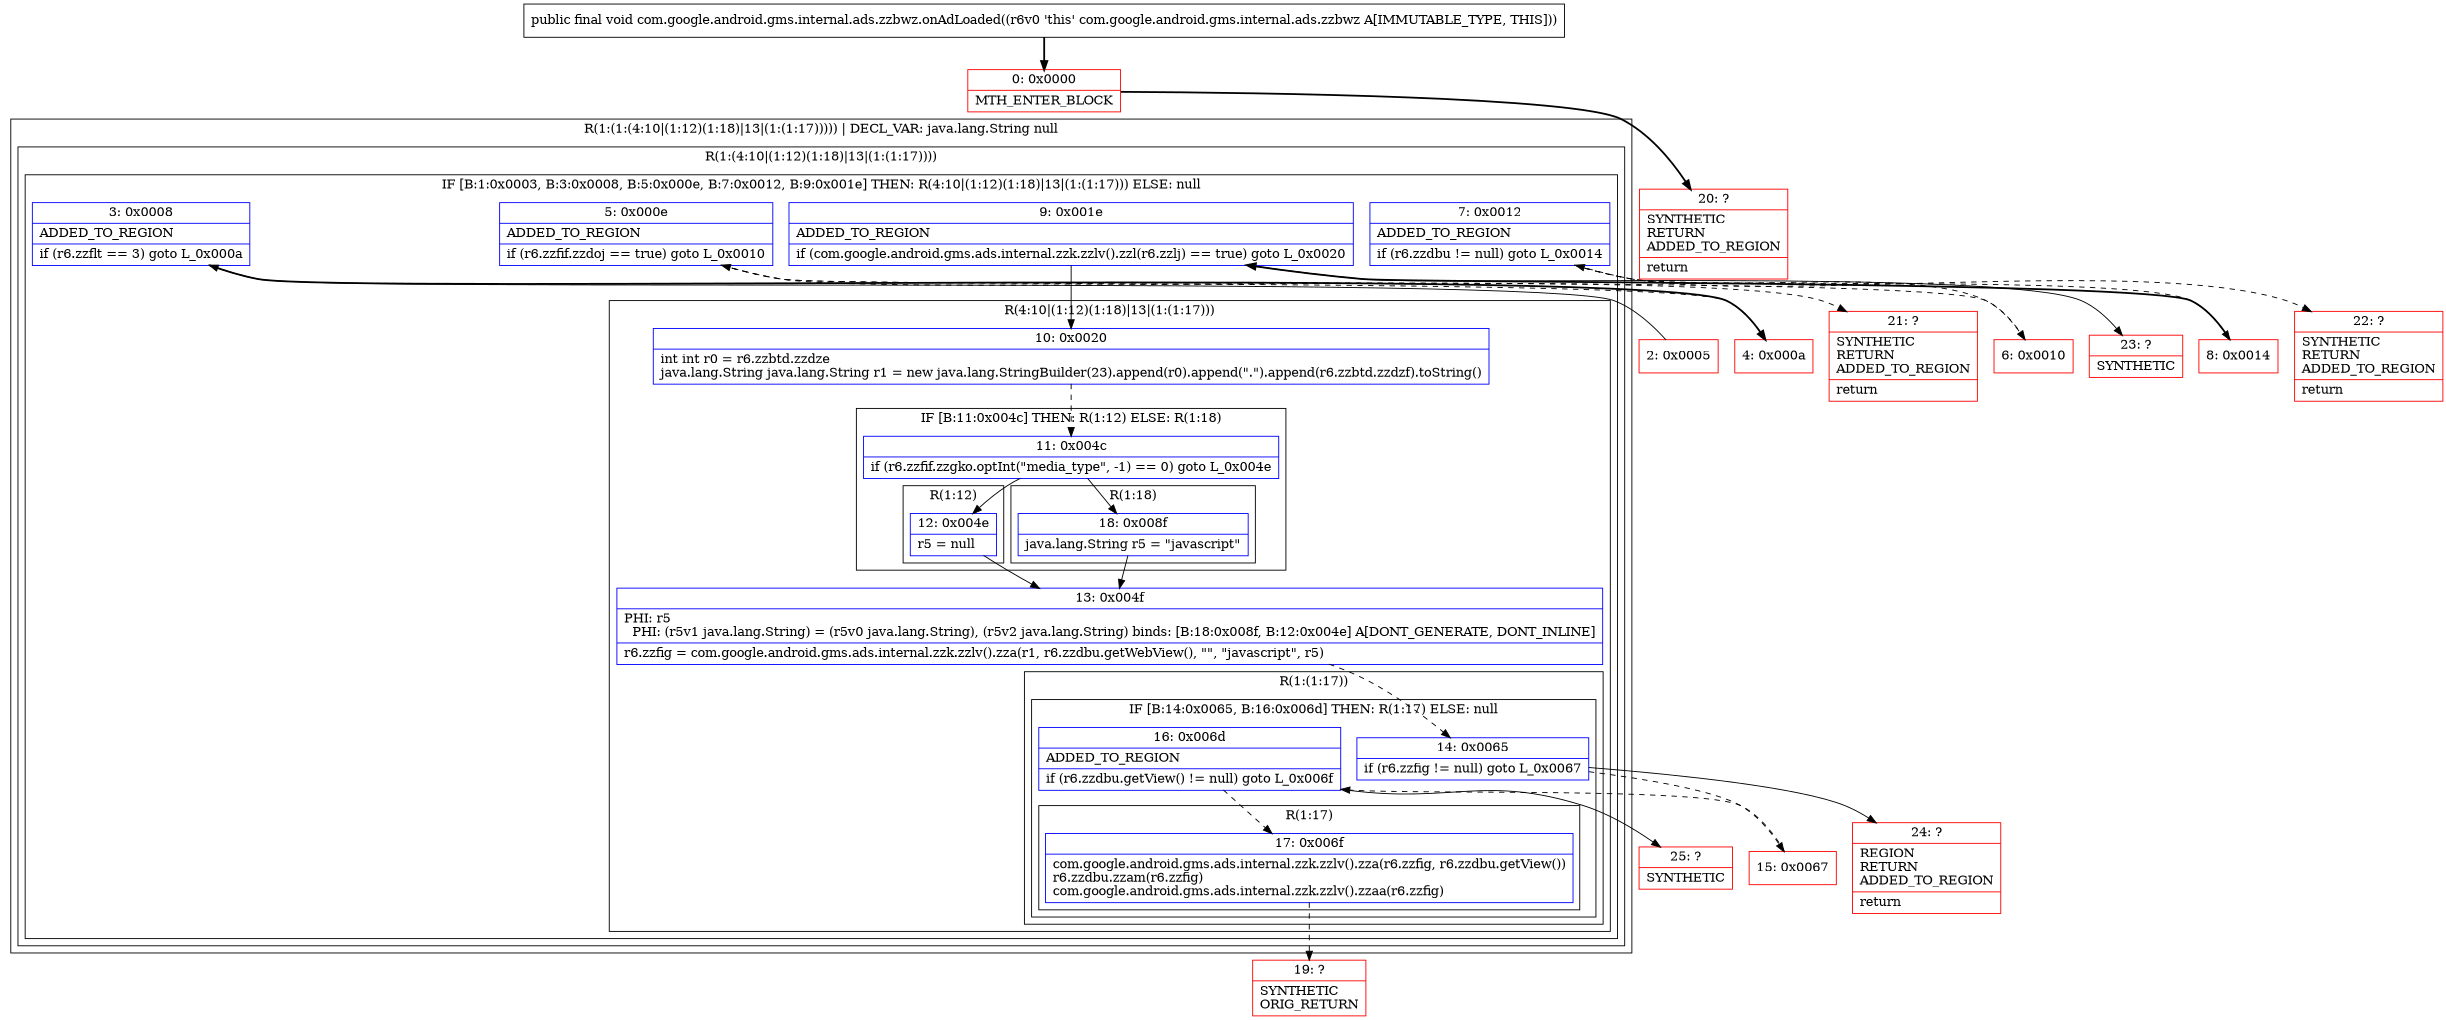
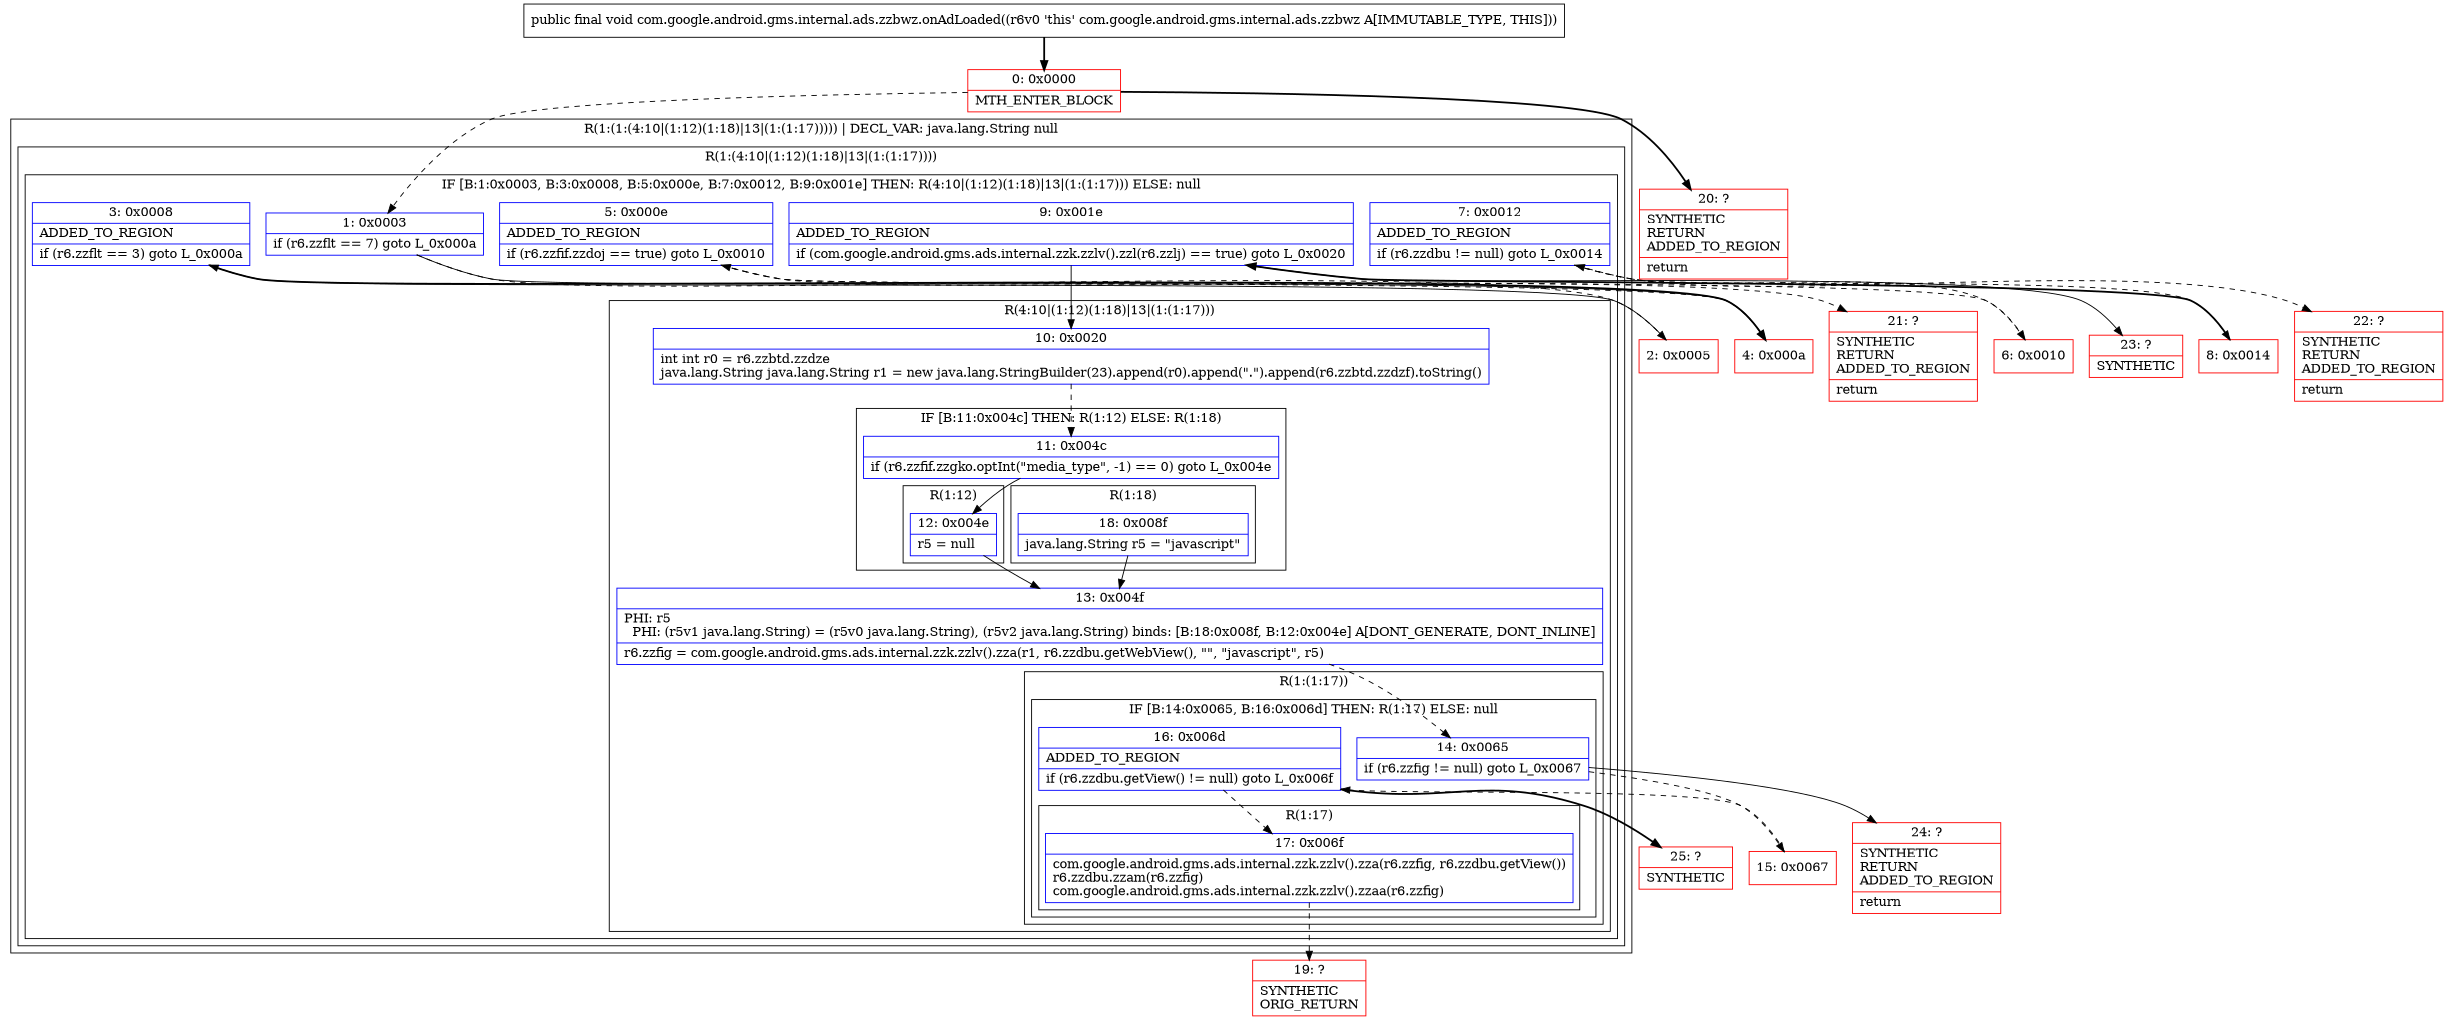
node "1: 0x0003": added
edge "11: 0x004c" -> "18: 0x008f": removed
edge "16: 0x006d" -> "25: ?": style solid -> bold
node "24: ?": text "REGION" -> "SYNTHETIC"
